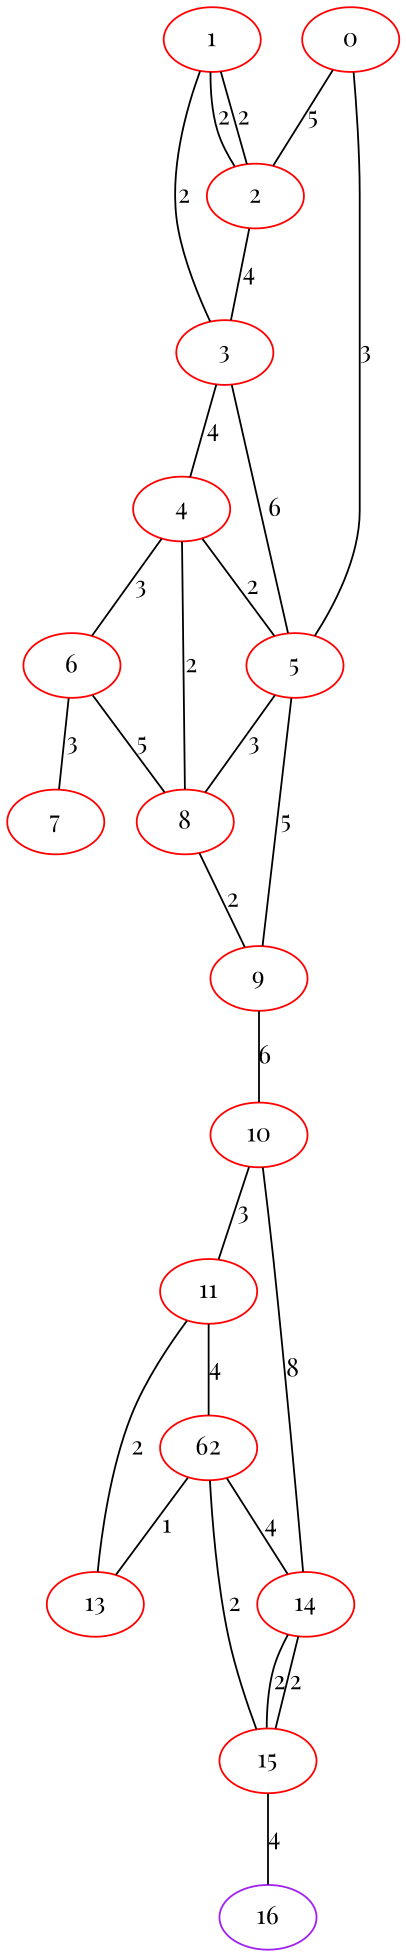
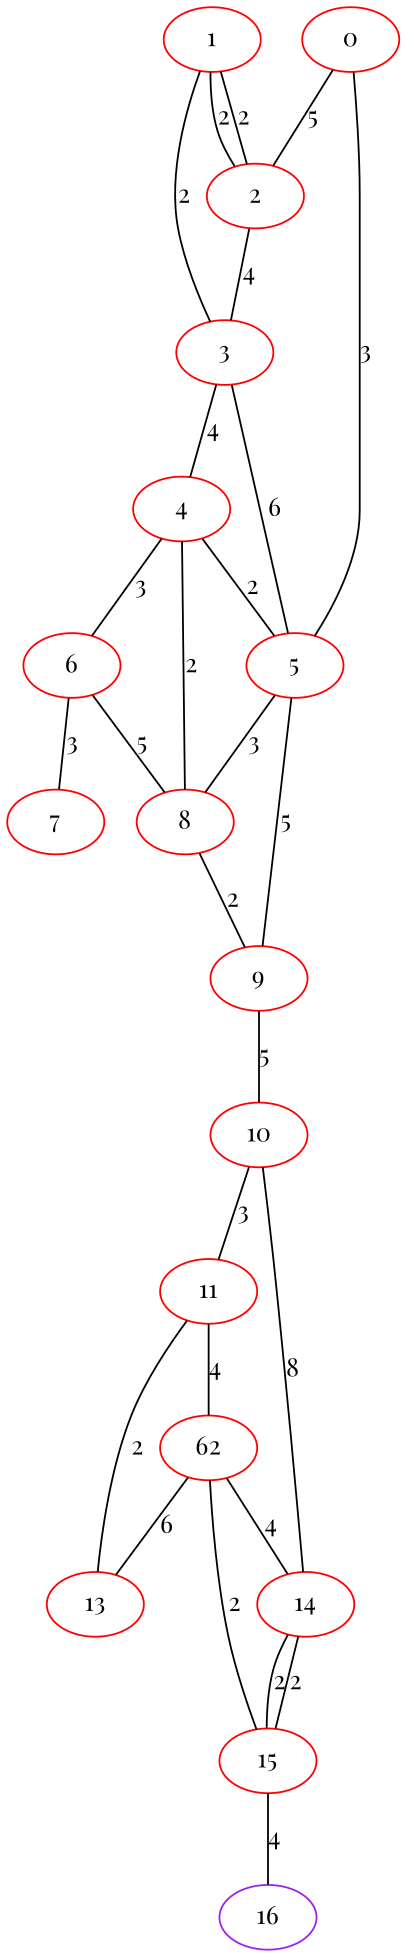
edge "9" -- "10": label "6" -> "5"
edge "62" -- "13": label "1" -> "6"
